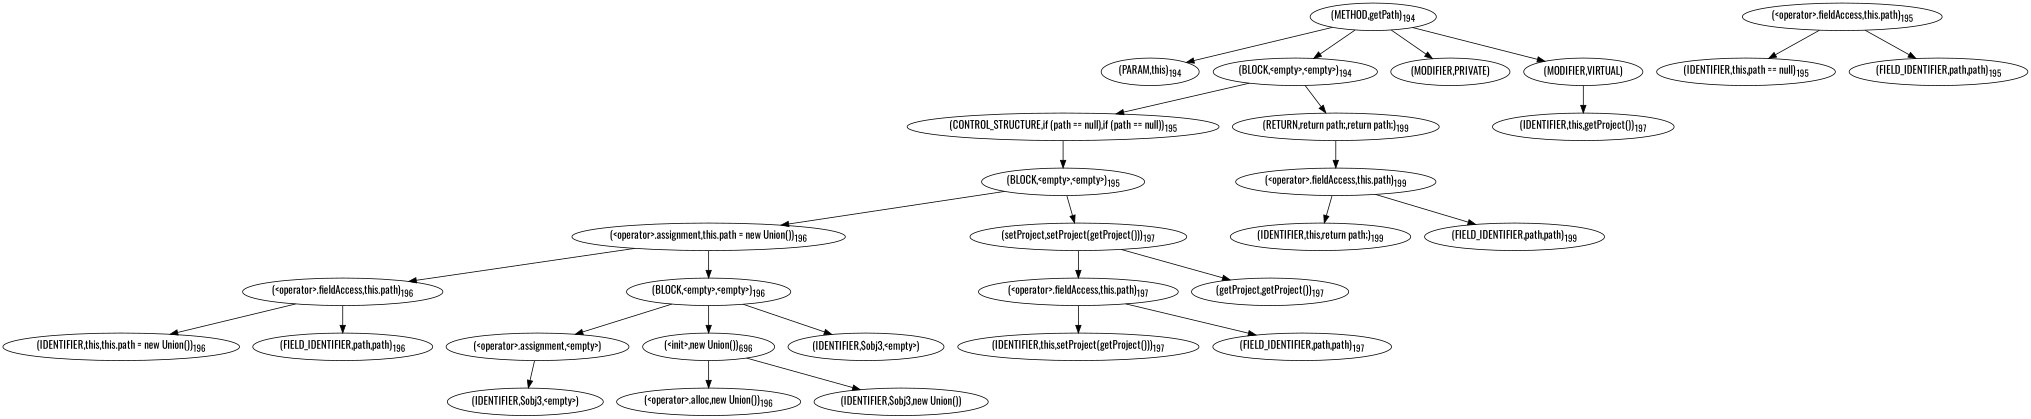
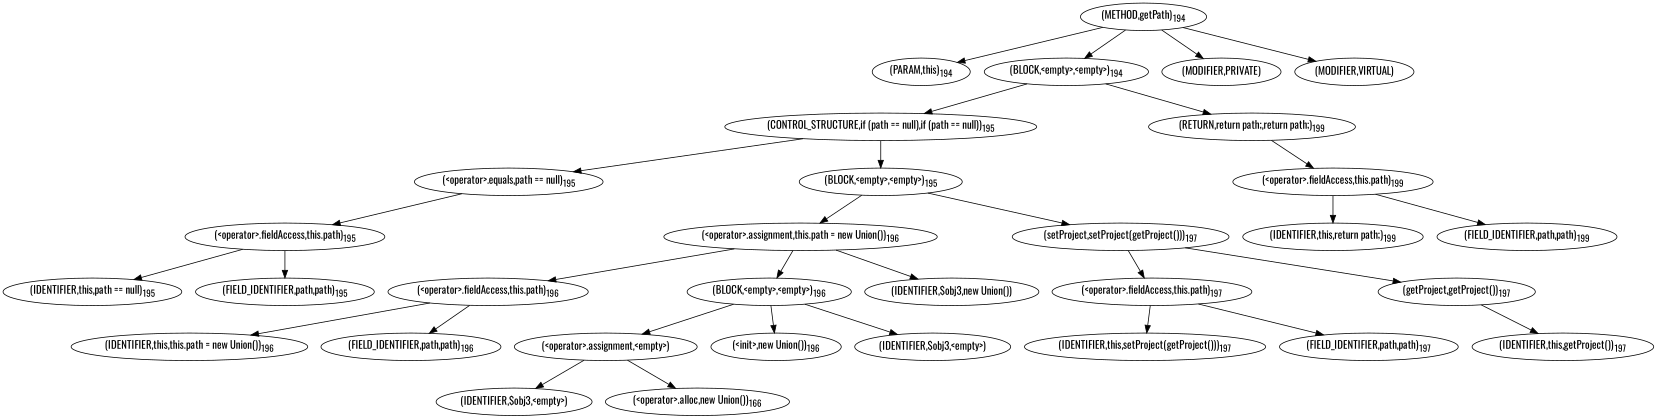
edge "(MODIFIER,VIRTUAL)" -> "(IDENTIFIER,this,getProject())": now "(getProject,getProject())" -> "(IDENTIFIER,this,getProject())"
node "(<operator>.equals,path == null)": added
node "(<init>,new Union())": text "696" -> "196"
edge "(<init>,new Union())" -> "(<operator>.alloc,new Union())": now "(<operator>.assignment,<empty>)" -> "(<operator>.alloc,new Union())"
edge "(<init>,new Union())" -> "(IDENTIFIER,$obj3,new Union())": now "(<operator>.assignment,this.path = new Union())" -> "(IDENTIFIER,$obj3,new Union())"
node "(<operator>.alloc,new Union())": text "196" -> "166"
